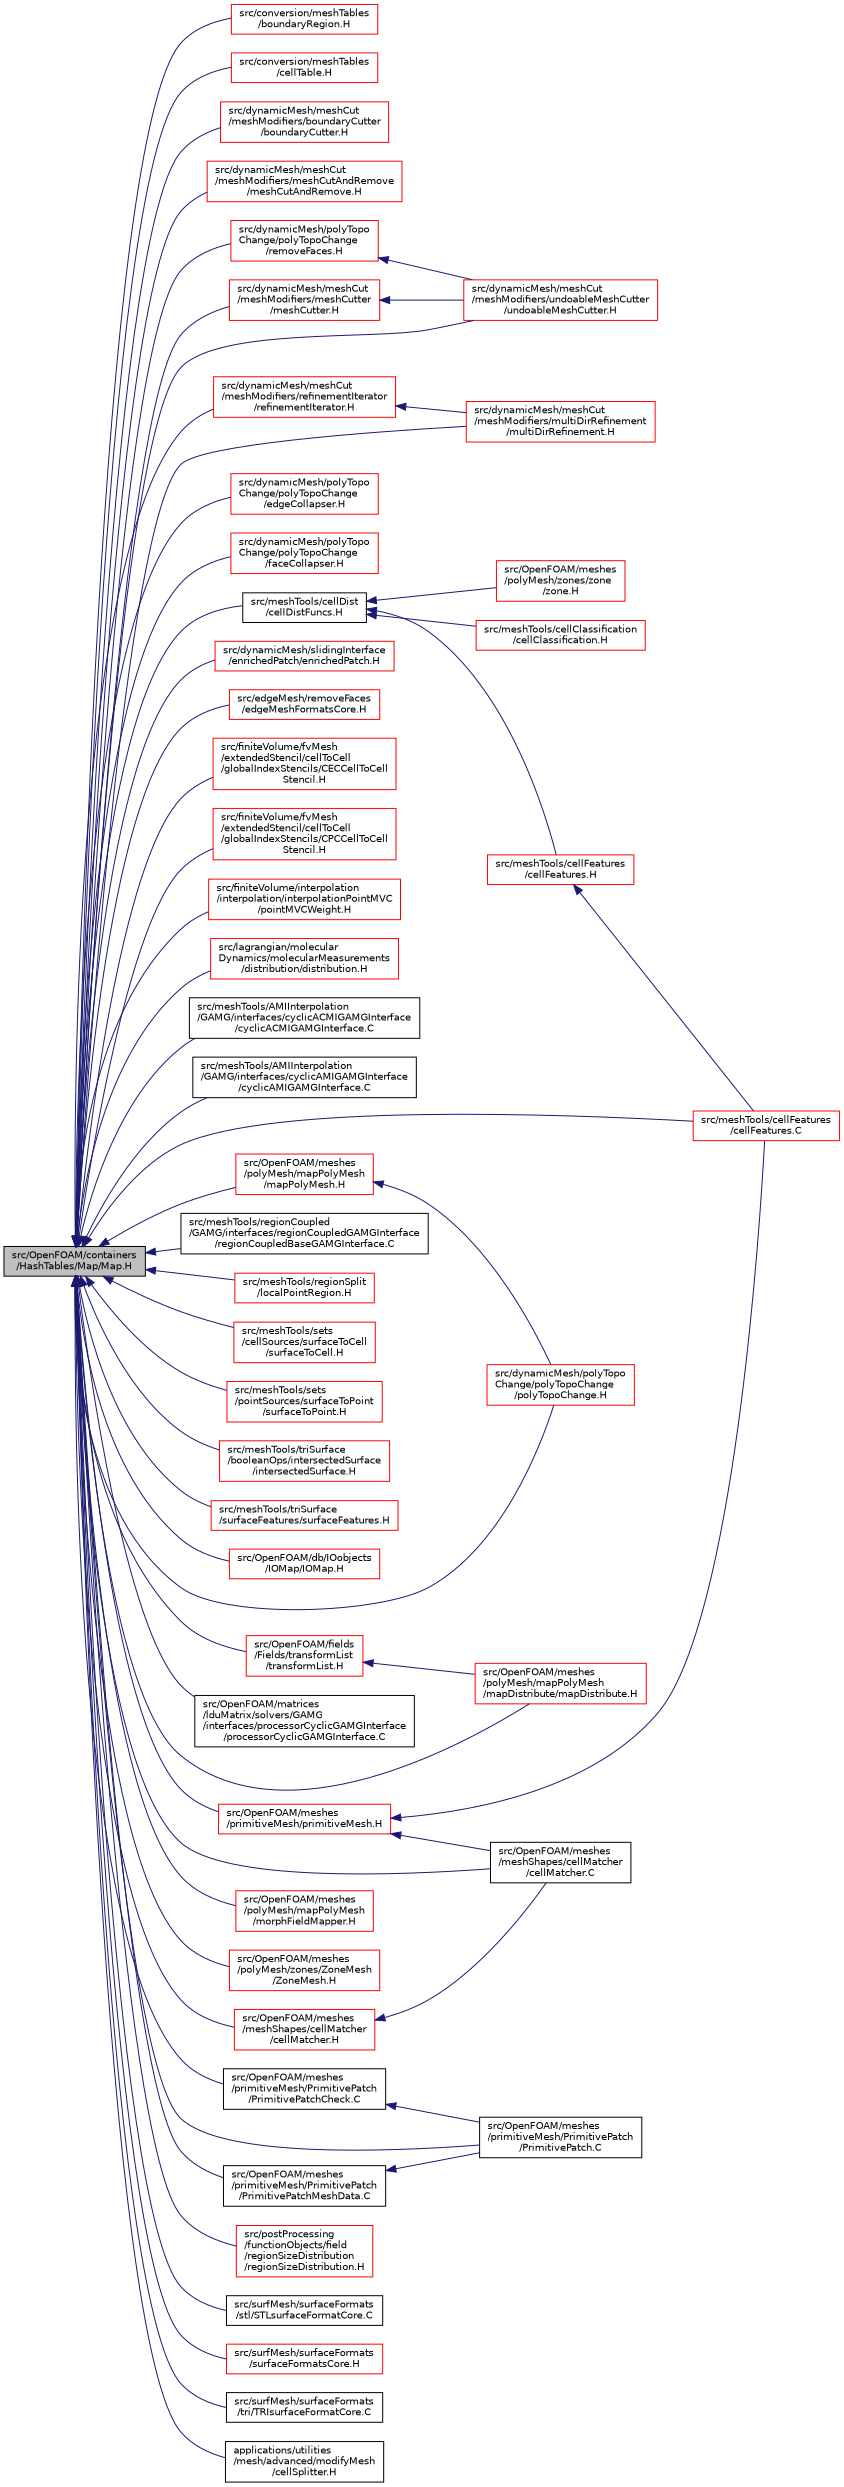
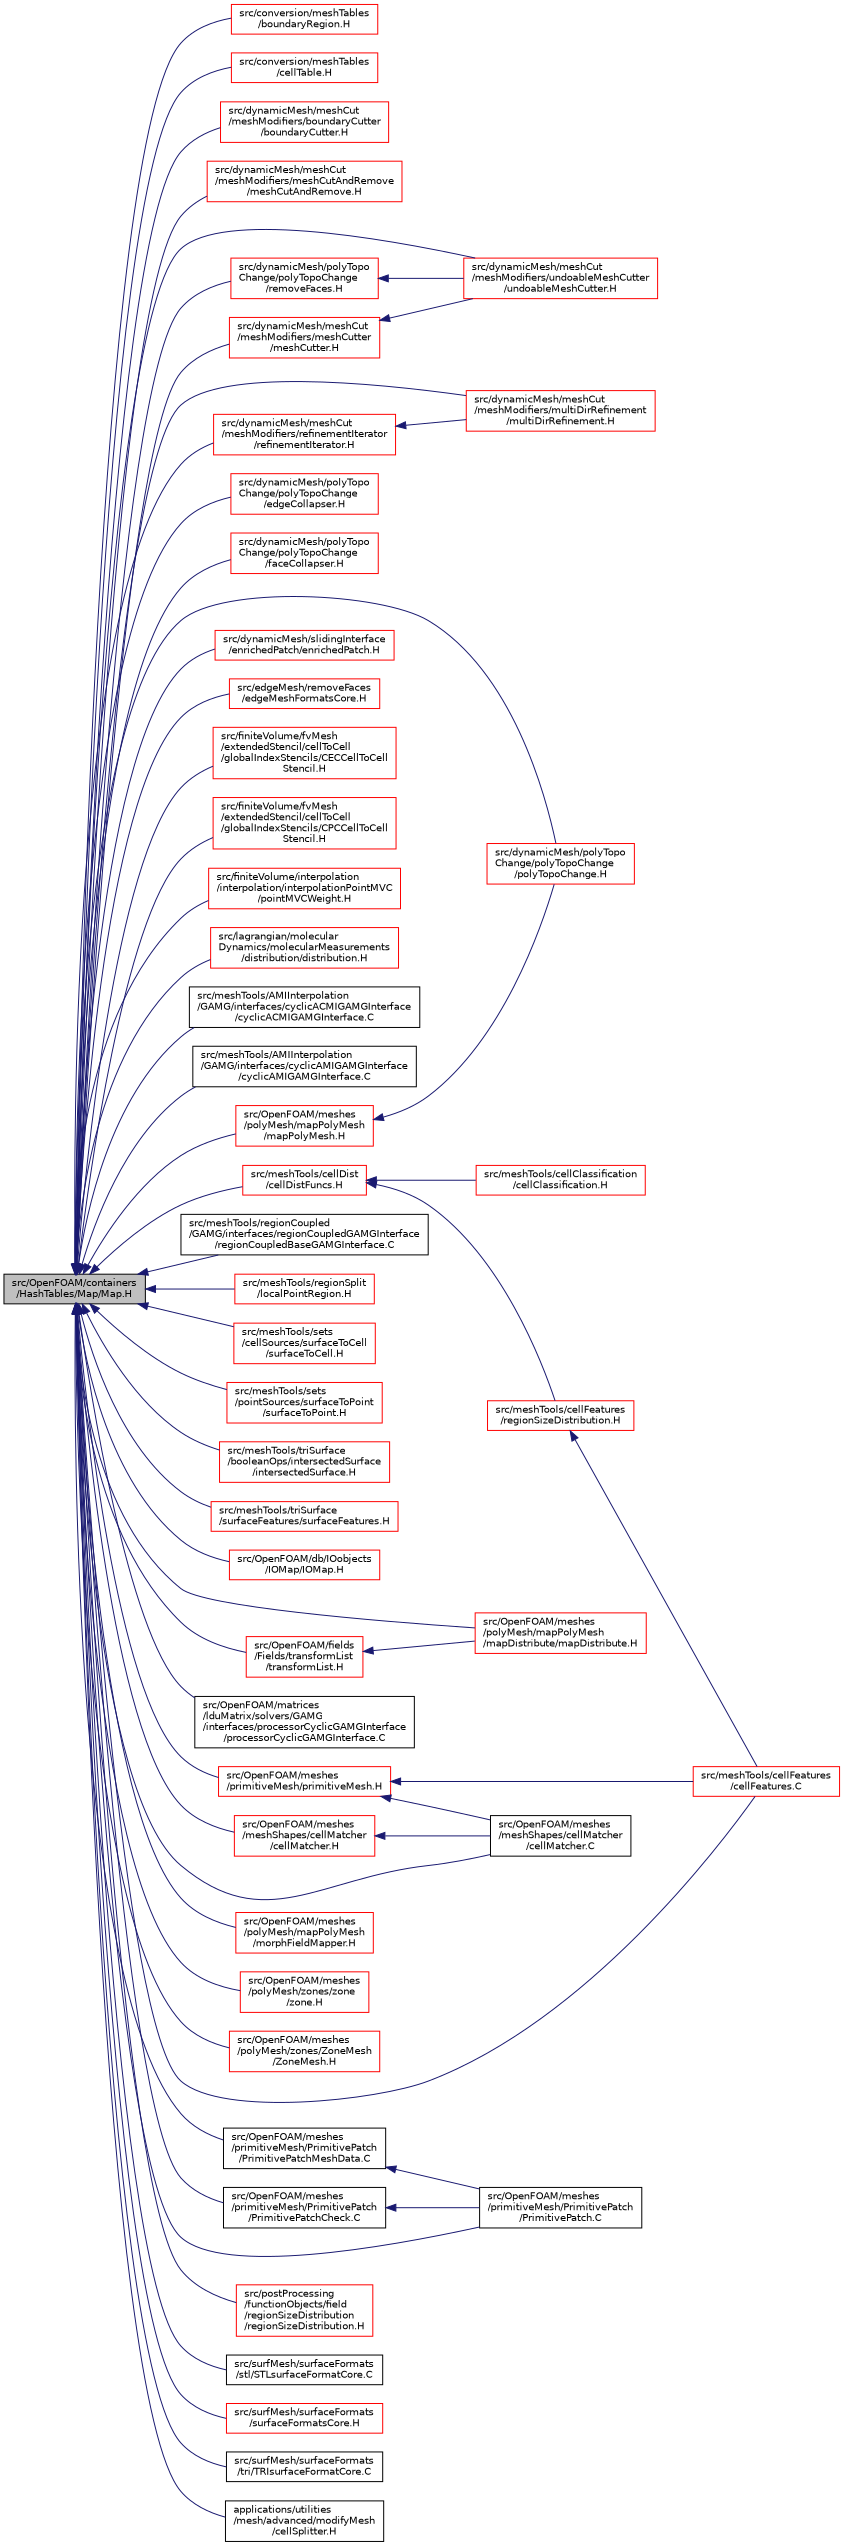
edge "src/OpenFOAM/meshes /polyMesh/zones/zone /zone.H" -> "src/meshTools/cellDist /cellDistFuncs.H": now "src/OpenFOAM/meshes /polyMesh/zones/zone /zone.H" -> "src/OpenFOAM/containers /HashTables/Map/Map.H"
node "src/meshTools/cellDist /cellDistFuncs.H": color black -> red
node "src/meshTools/cellFeatures /cellFeatures.H": label "src/meshTools/cellFeatures /cellFeatures.H" -> "src/meshTools/cellFeatures /regionSizeDistribution.H"
